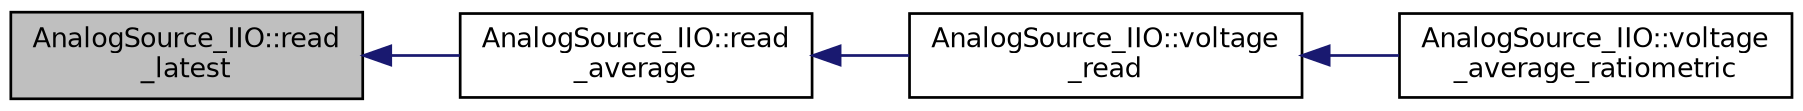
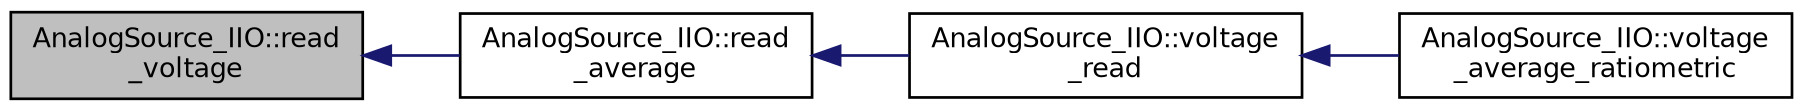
node "AnalogSource_IIO::read _latest": label "AnalogSource_IIO::read _latest" -> "AnalogSource_IIO::read _voltage"
